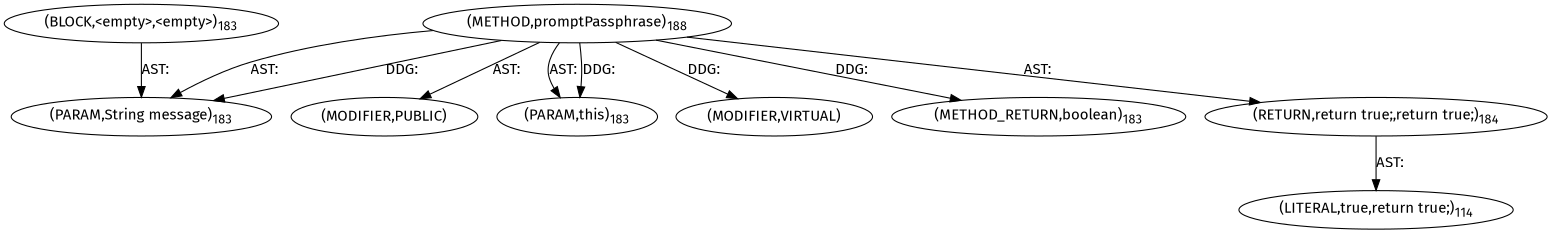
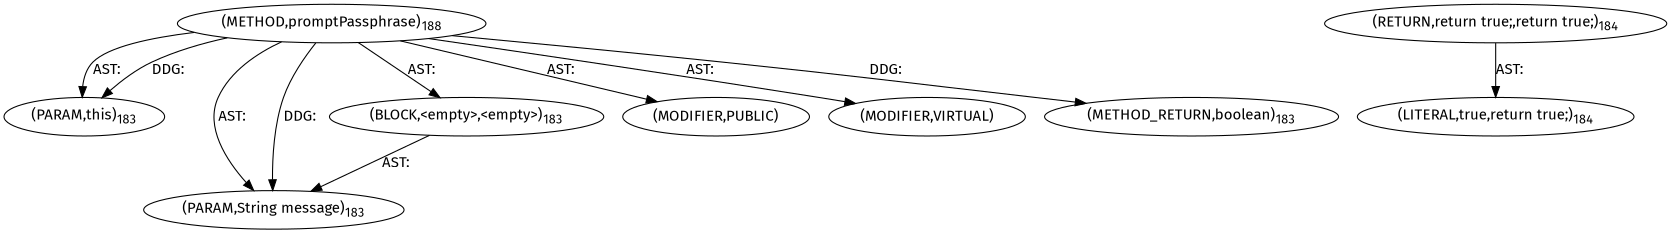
edge "(METHOD,promptPassphrase)" -> "(RETURN,return true;,return true;)": now "(METHOD,promptPassphrase)" -> "(BLOCK,<empty>,<empty>)"
edge "(METHOD,promptPassphrase)" -> "(MODIFIER,VIRTUAL)": label "DDG: " -> "AST: "
node "(LITERAL,true,return true;)": text "114" -> "184"
